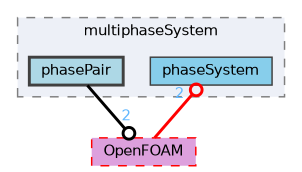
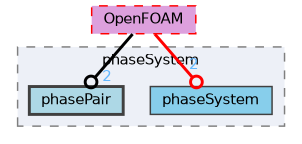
cluster "multiphaseSystem": label "multiphaseSystem" -> "phaseSystem"
edge "phasePair" -> "OpenFOAM": reversed
